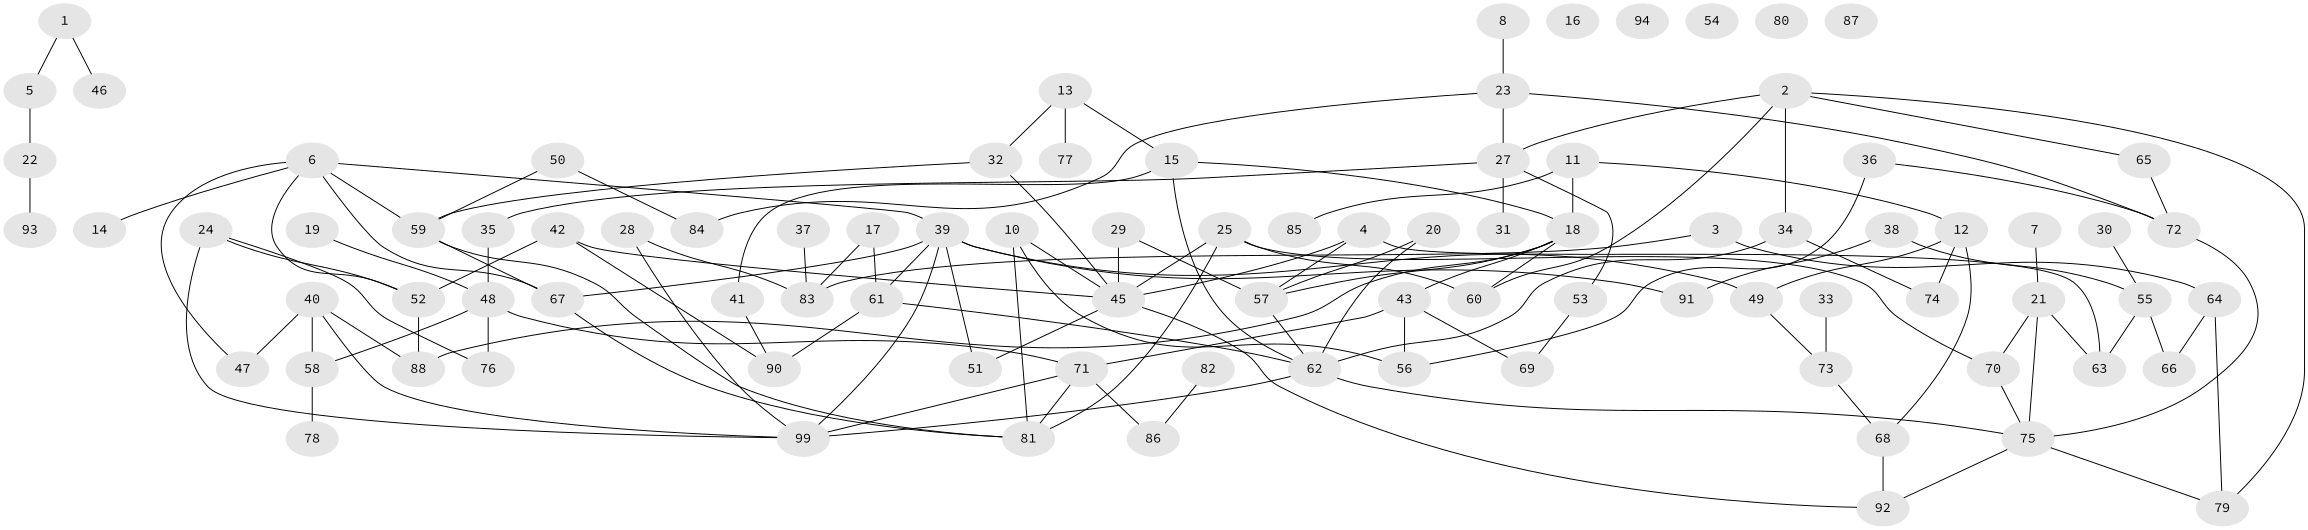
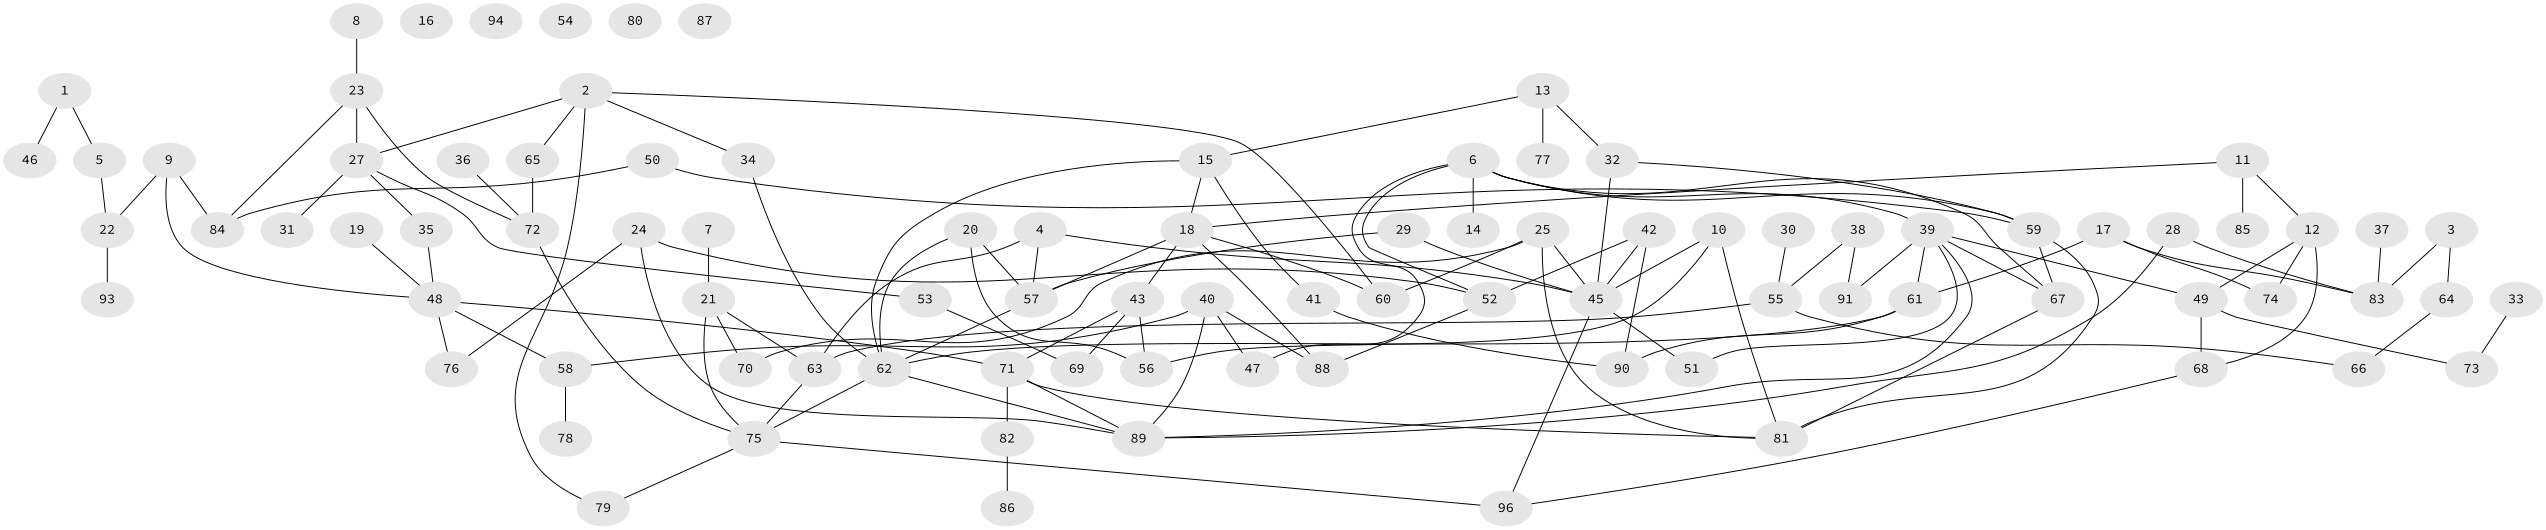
node "9": added
edge "34" -- "74": now "17" -- "74"
edge "36" -- "56": now "20" -- "56"
edge "71" -- "86": now "71" -- "82"
edge "73" -- "68": now "49" -- "68"
edge "70" -- "75": now "63" -- "75"
edge "64" -- "79": removed
node "99": label "99" -> "89"
node "92": label "92" -> "96"
